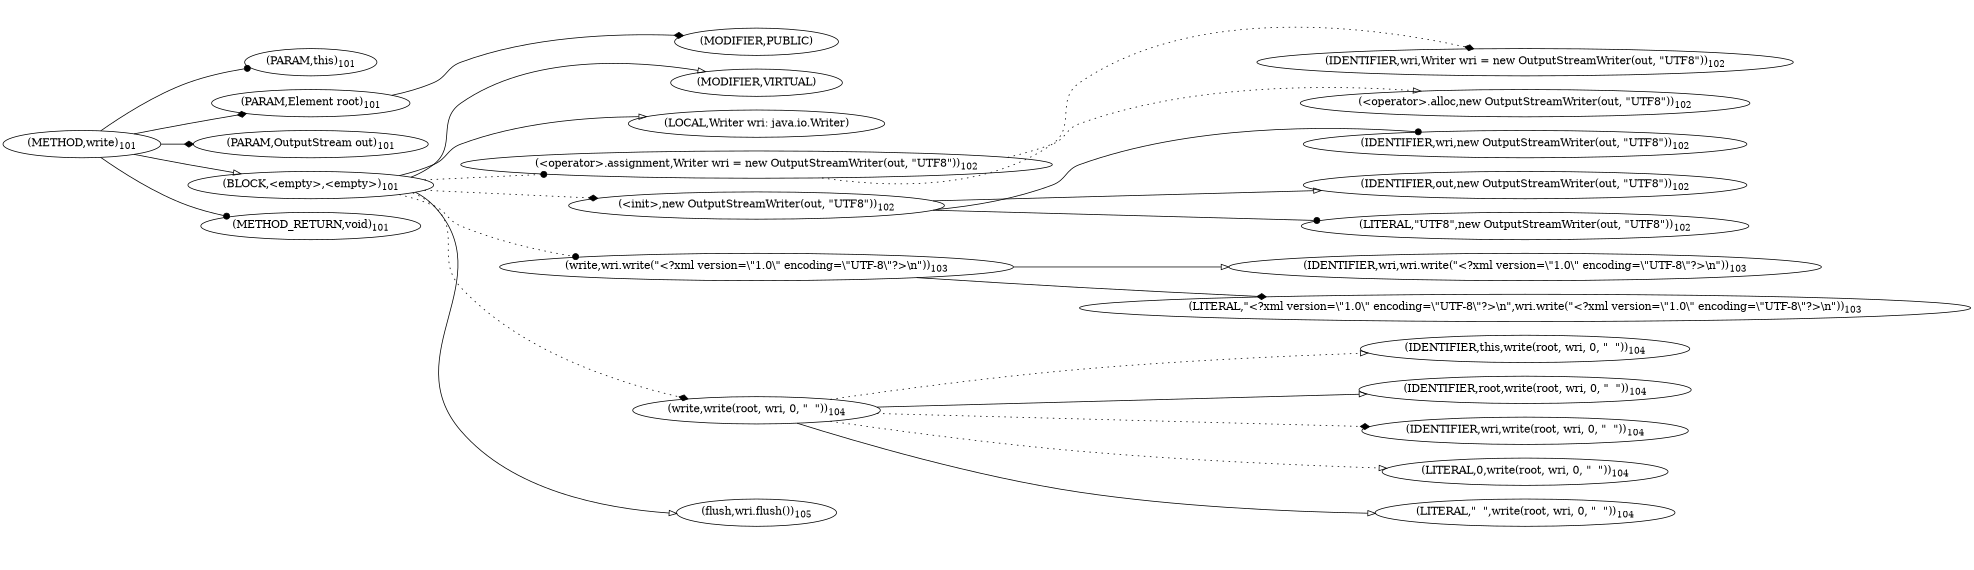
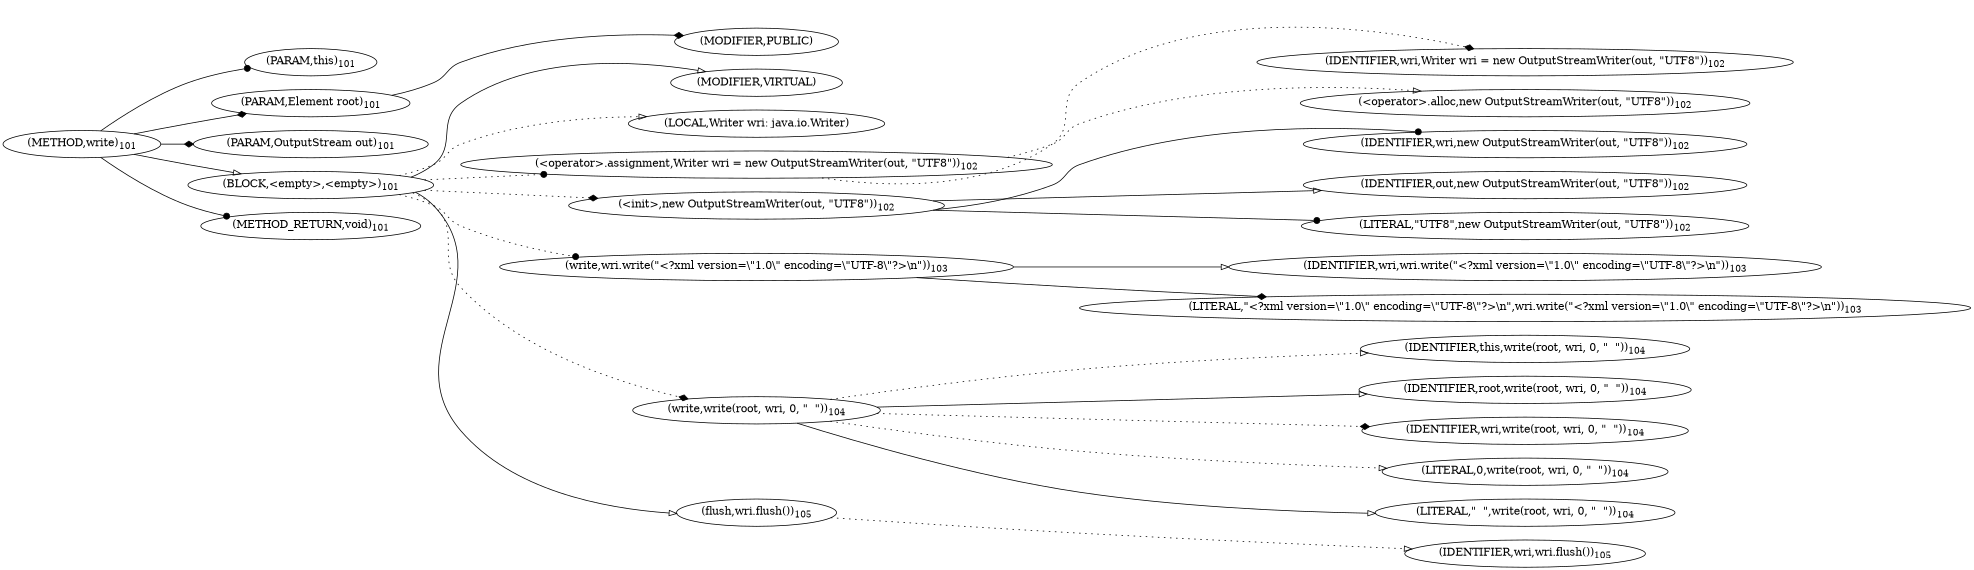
edge "(BLOCK,<empty>,<empty>)" -> "(LOCAL,Writer wri: java.io.Writer)": style solid -> dotted
node "(IDENTIFIER,wri,wri.flush())": added
